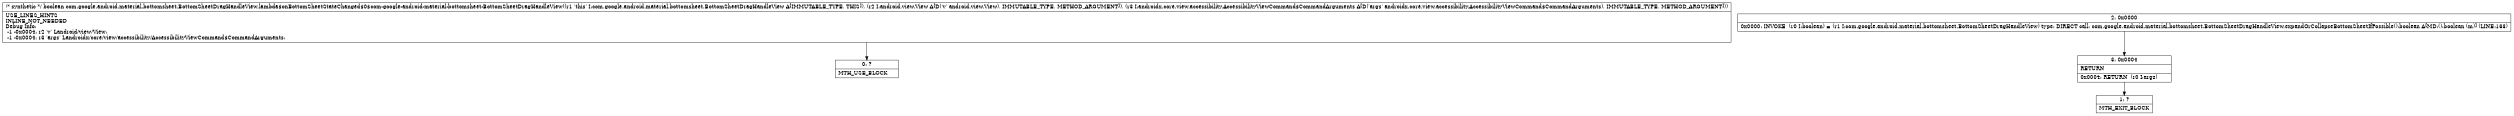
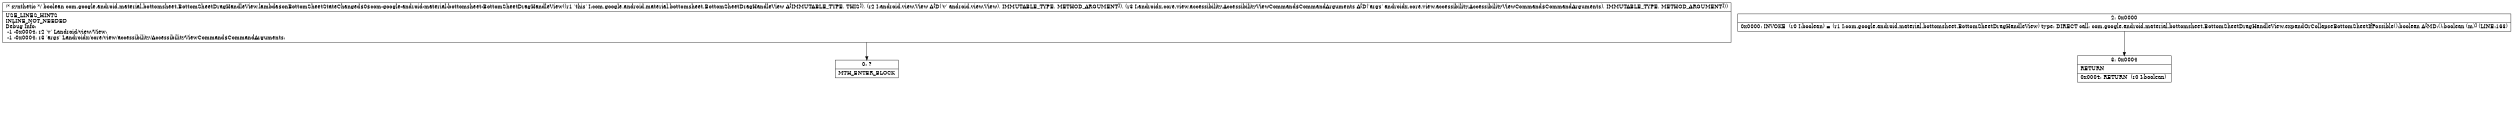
node "0: ?": text "MTH_USE_BLOCK" -> "MTH_ENTER_BLOCK"
node "3: 0x0004": text "0x0004: RETURN  (r0 I:args)" -> "0x0004: RETURN  (r0 I:boolean)"
node "1: ?": removed
